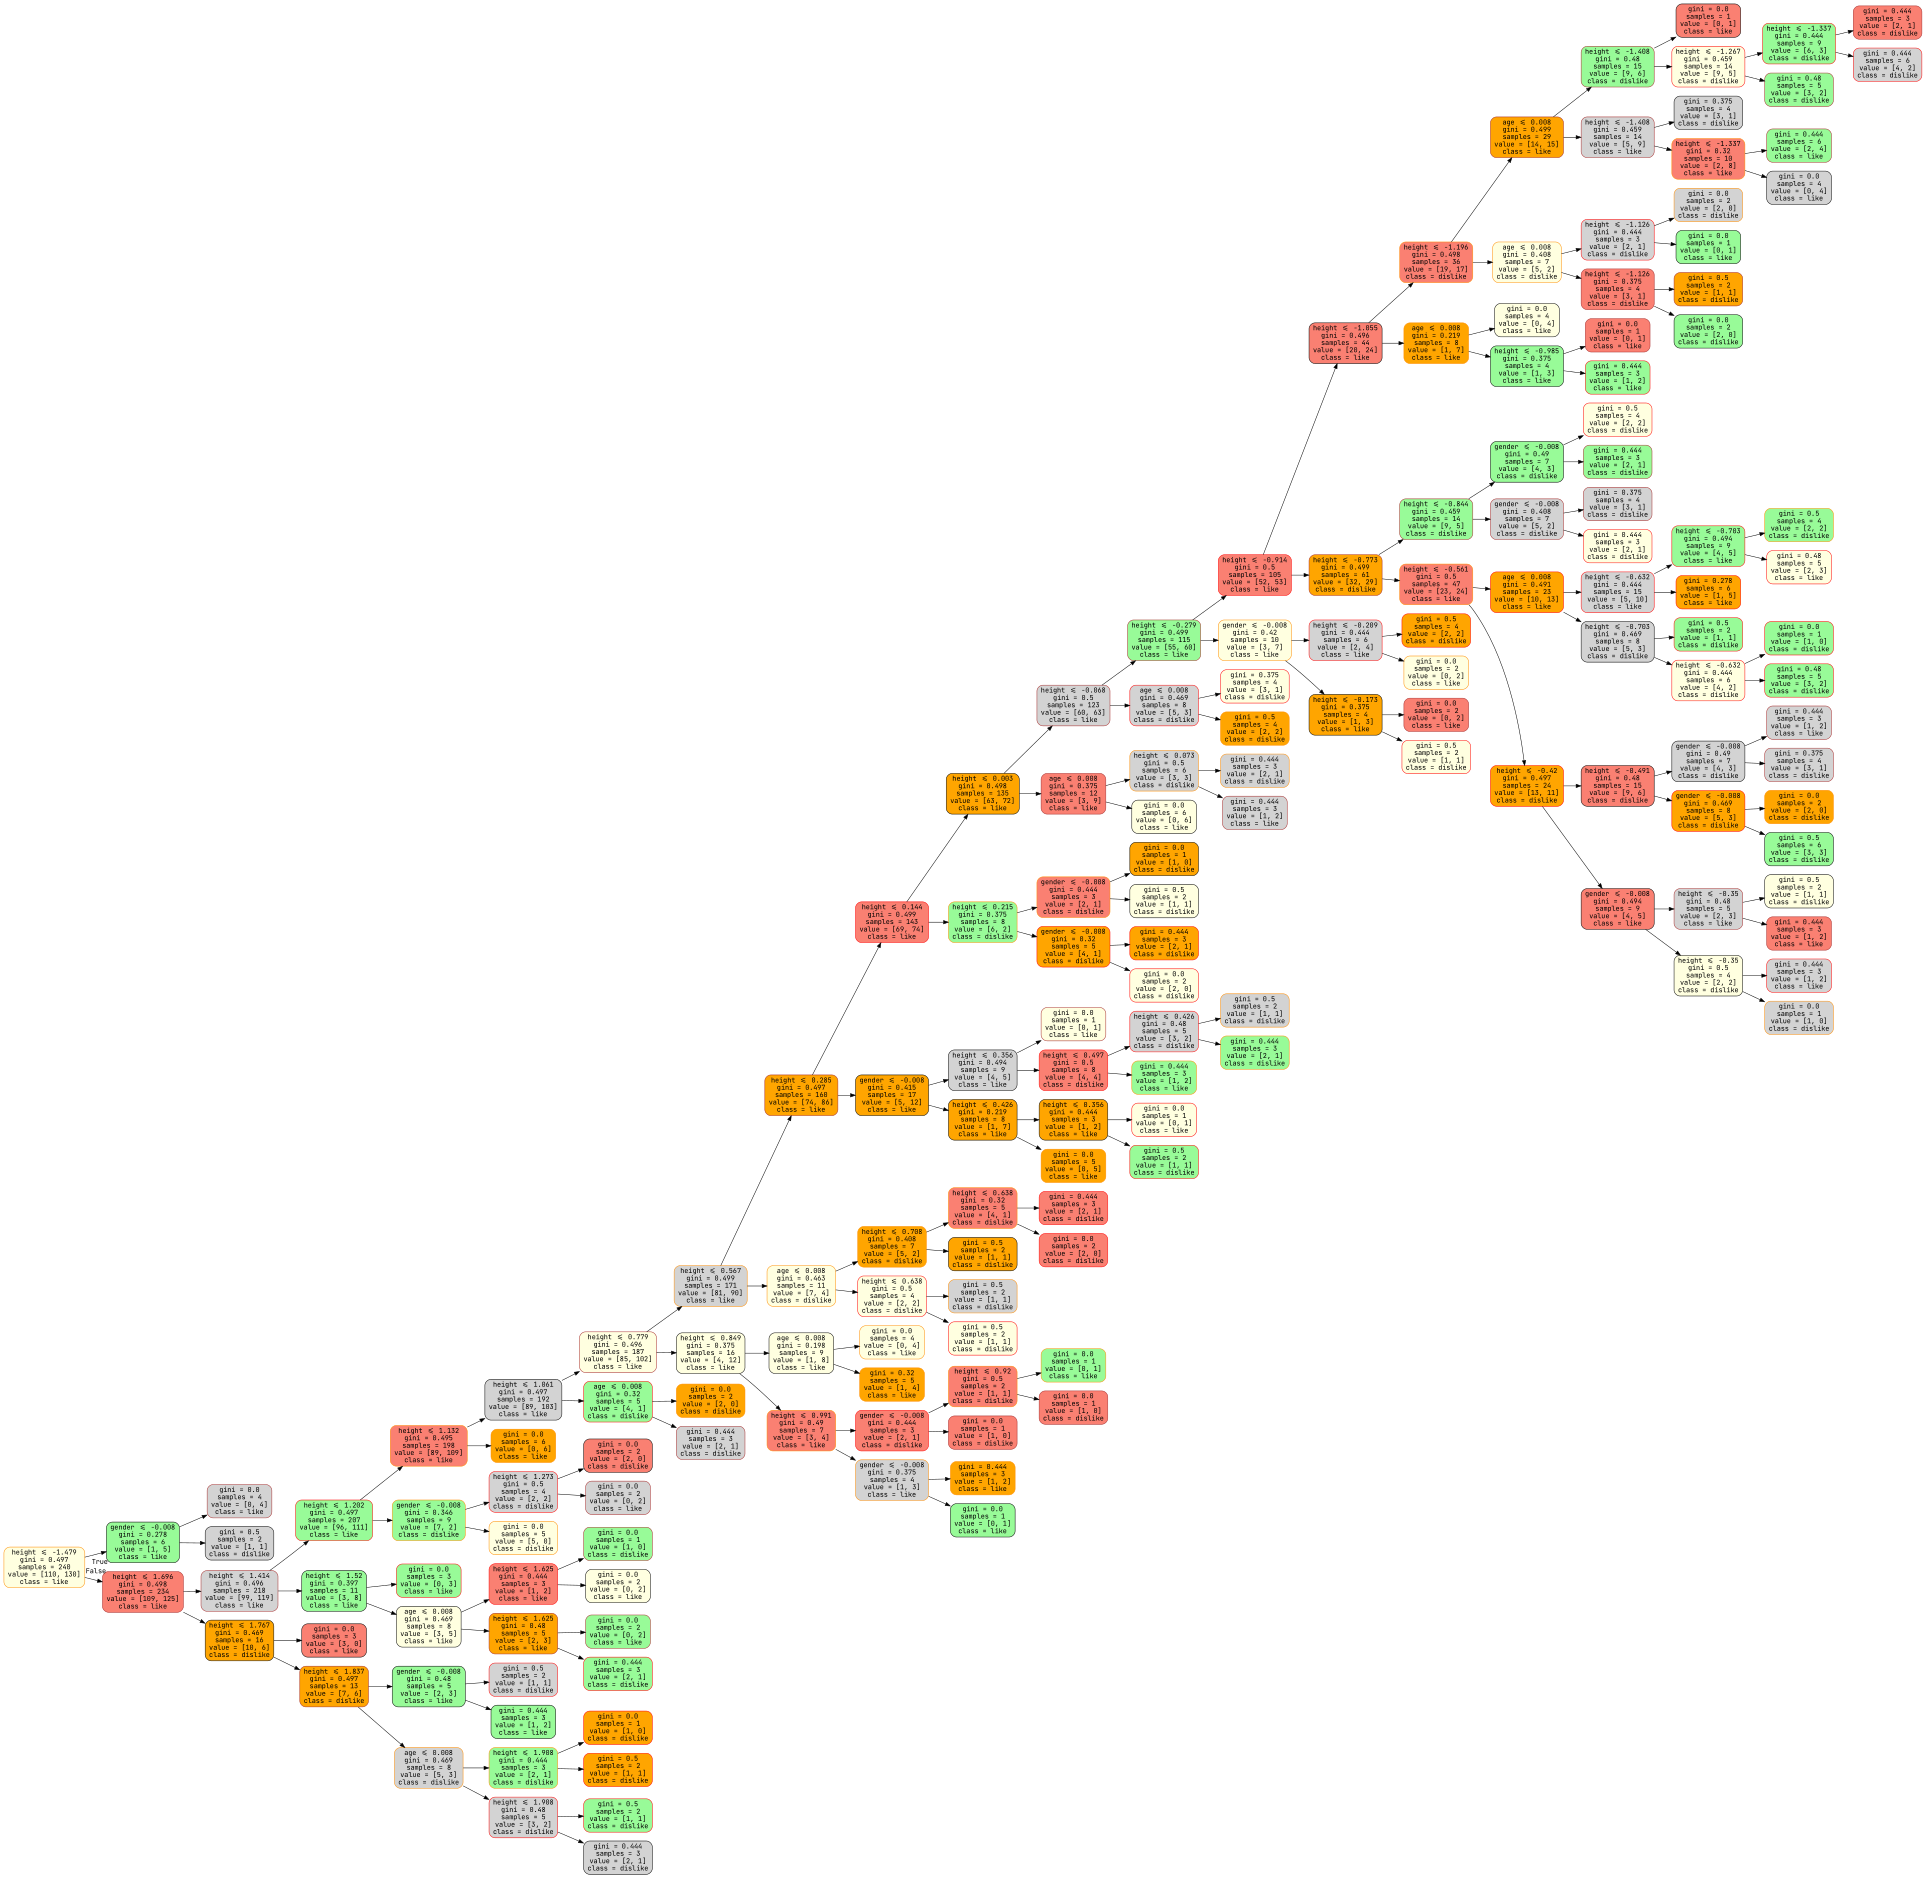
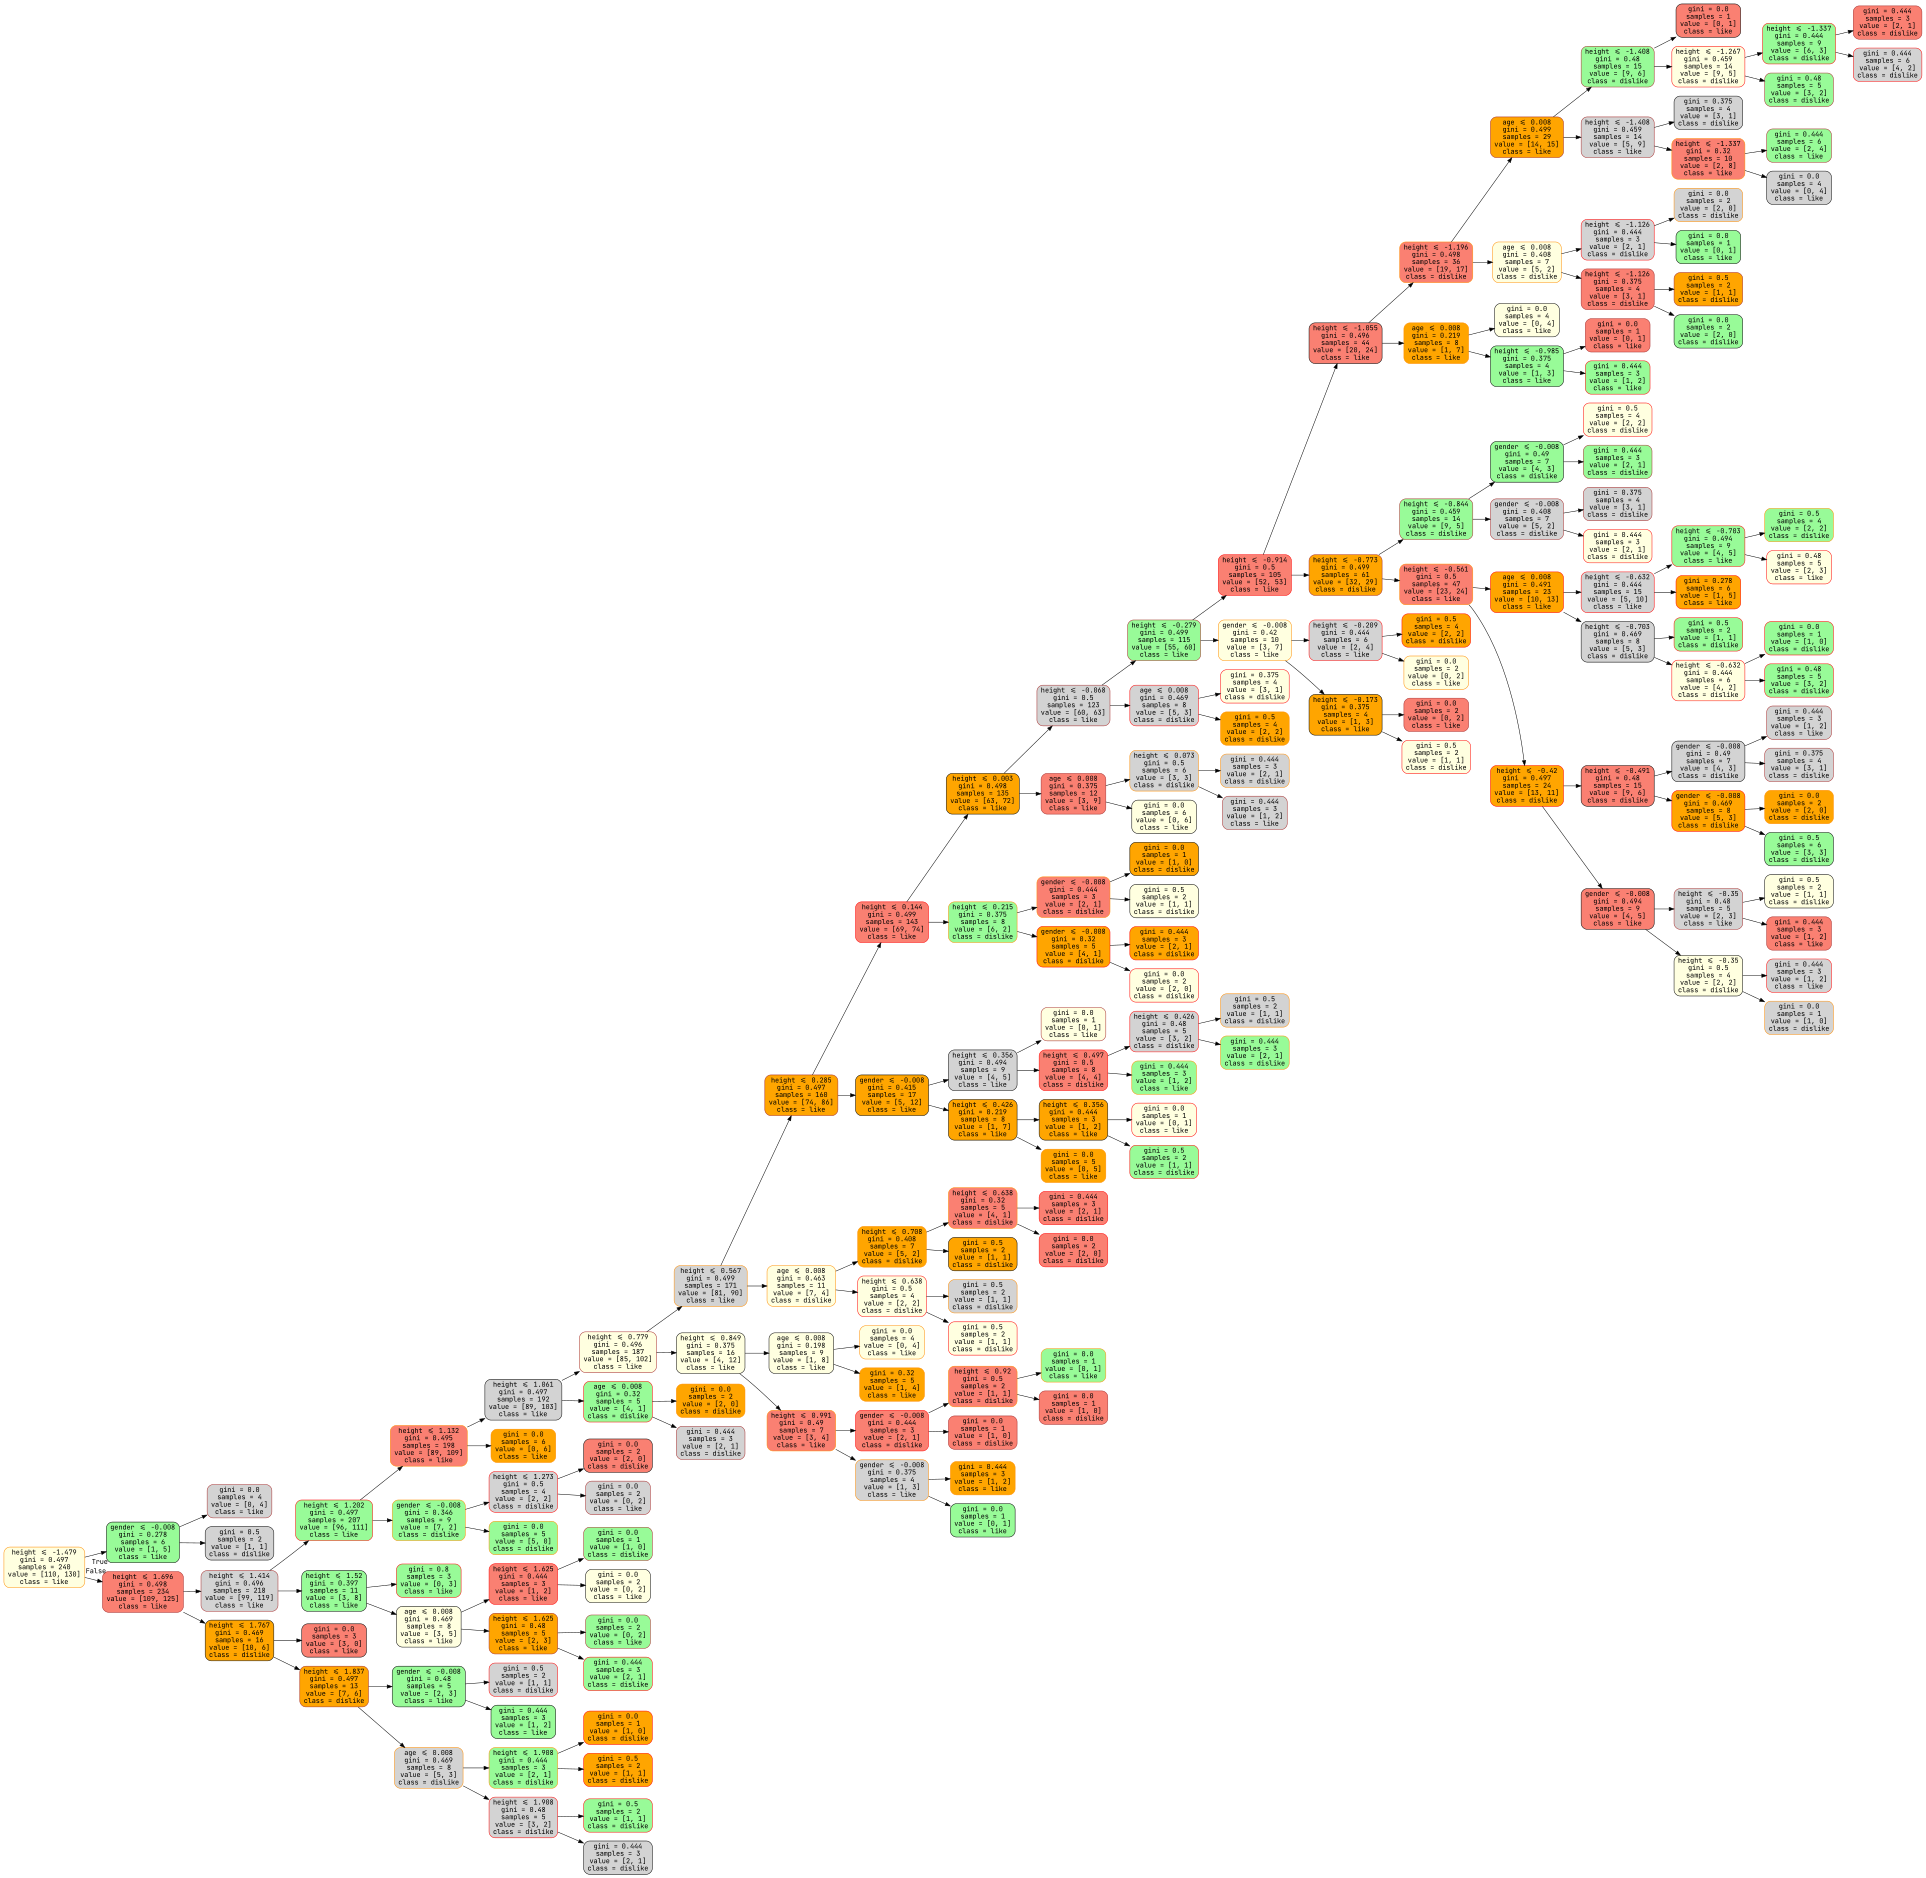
node "gini = 0.0 samples = 5 value = [5, 0] class = dislike": fillcolor lightyellow -> palegreen
node "gini = 0.0 samples = 3 value = [0, 3] class = like": label "gini = 0.0 samples = 3 value = [0, 3] class = like" -> "gini = 0.8 samples = 3 value = [0, 3] class = like"
